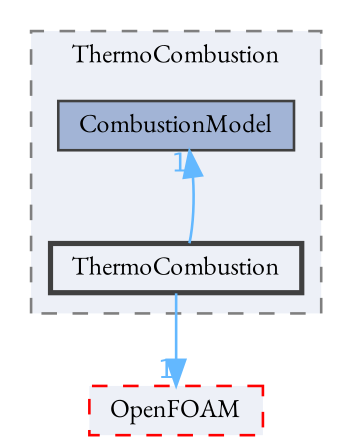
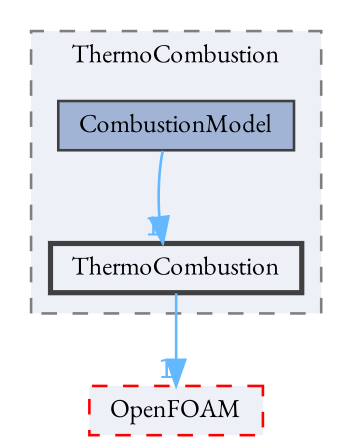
edge "ThermoCombustion" -> "CombustionModel": reversed
